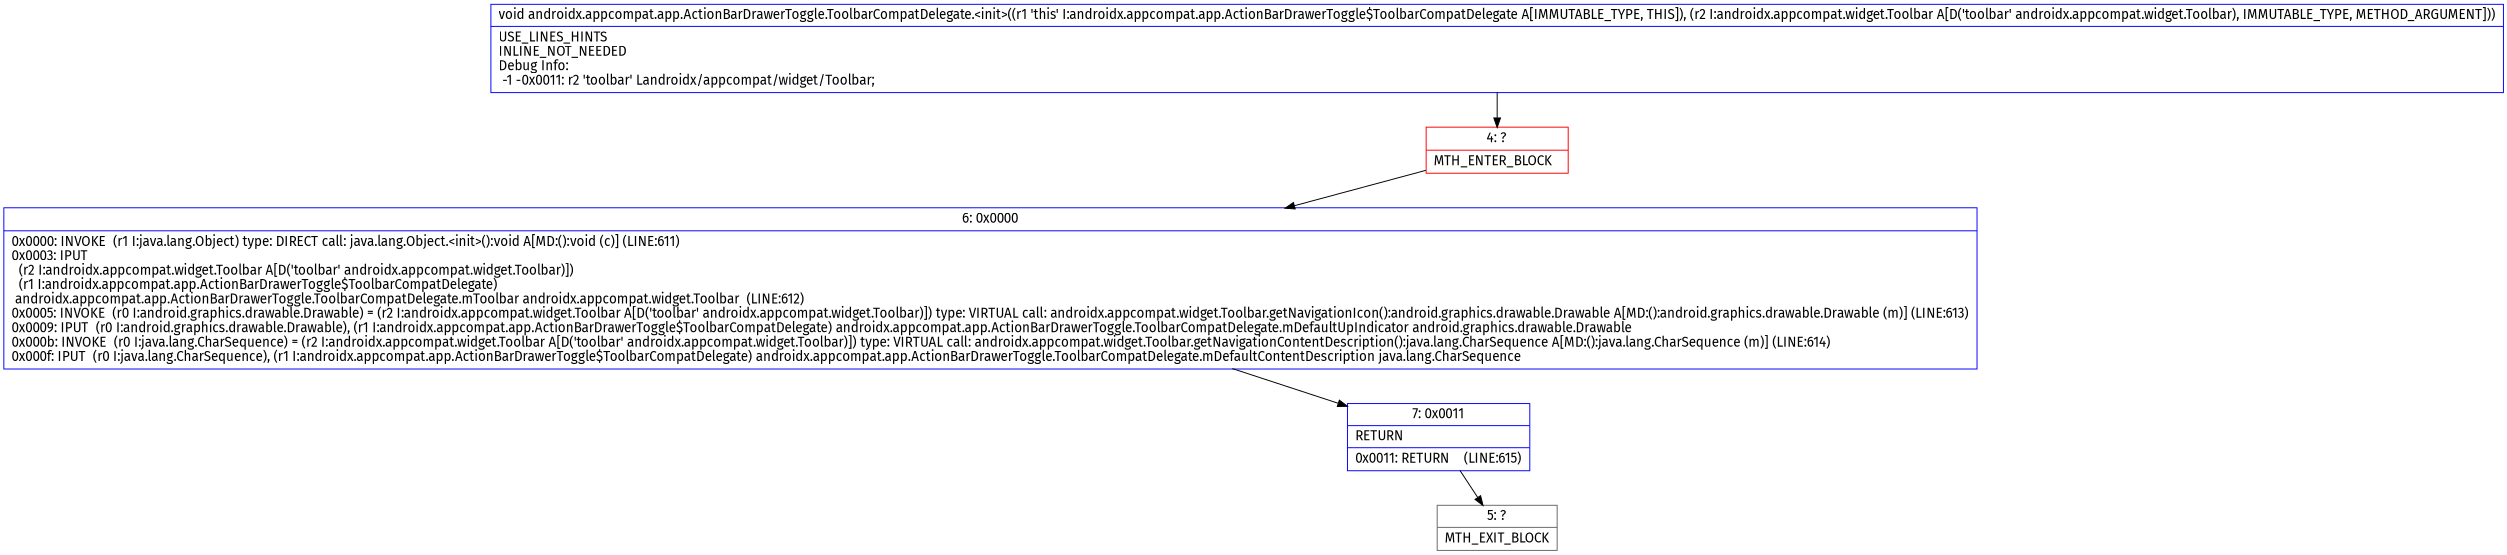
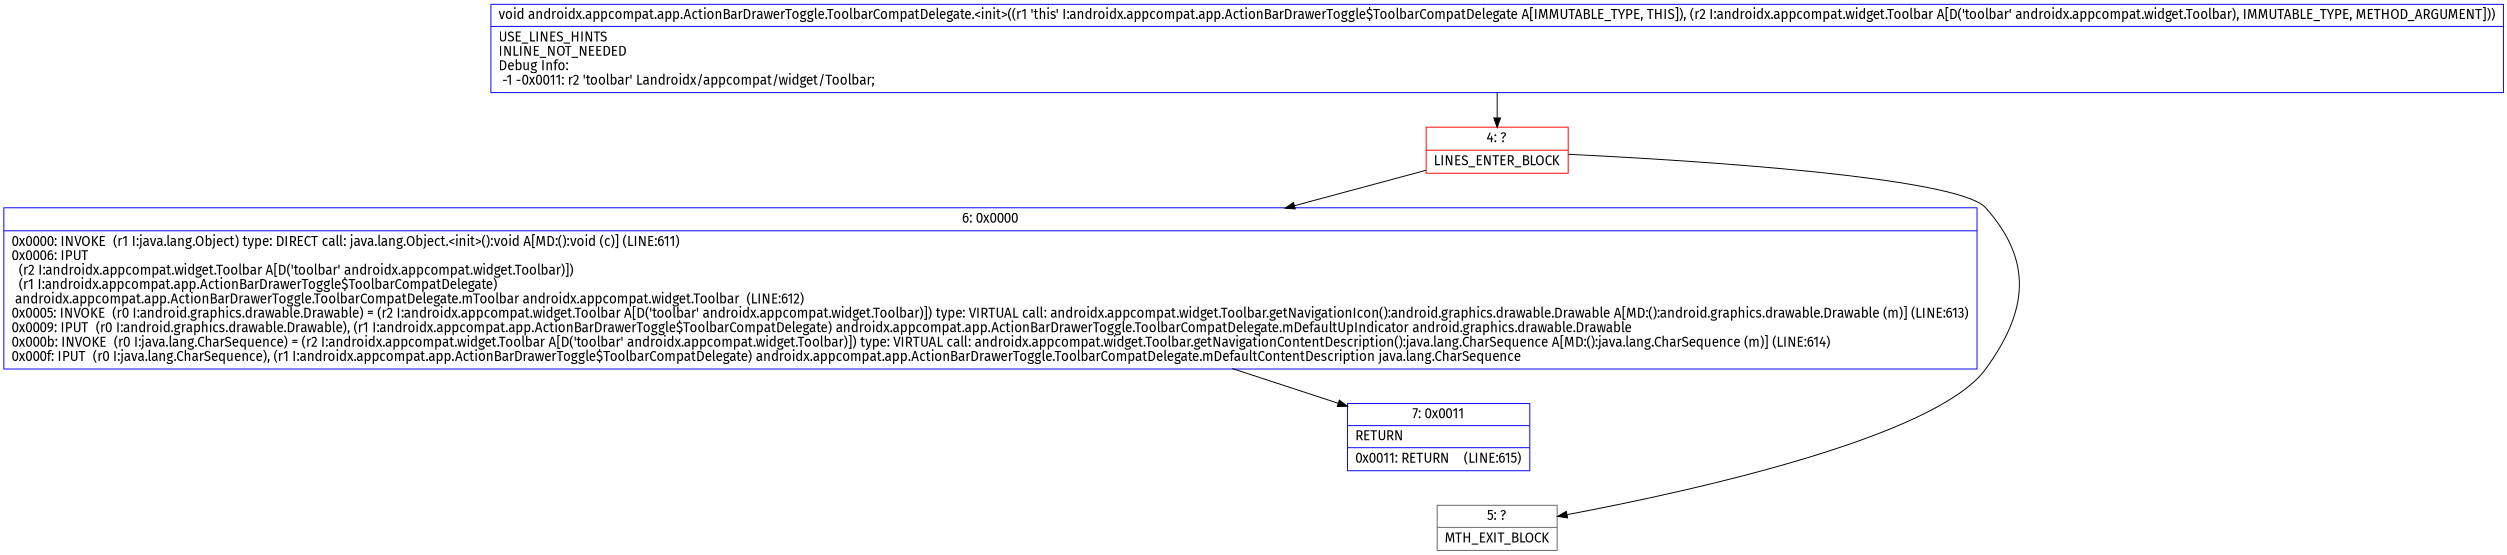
node "4: ?": text "MTH_ENTER_BLOCK" -> "LINES_ENTER_BLOCK"
node "6: 0x0000": text "0x0003: IPUT" -> "0x0006: IPUT"
edge "7: 0x0011" -> "5: ?": now "4: ?" -> "5: ?"
